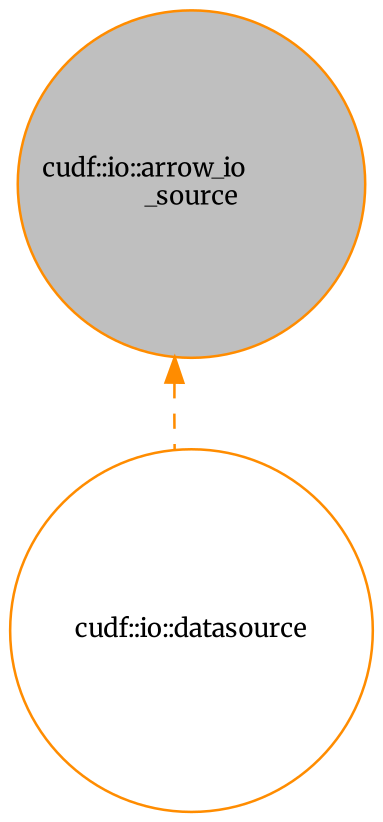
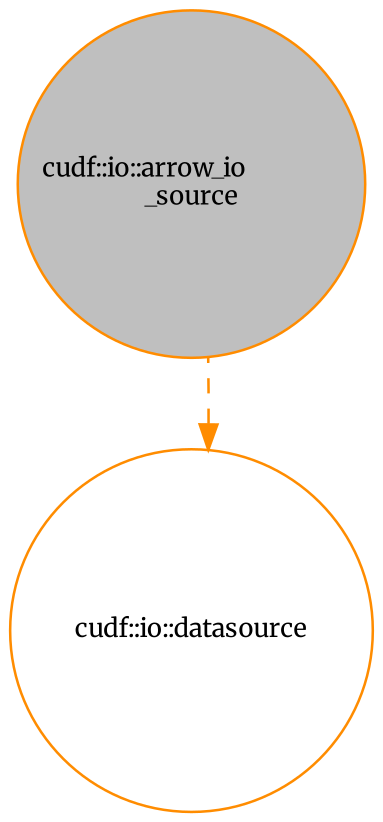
edge "cudf::io::datasource" -> "cudf::io::arrow_io _source": reversed
